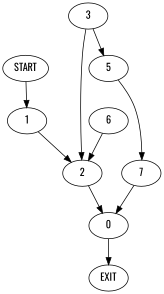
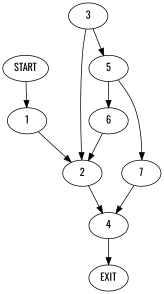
edge "5" -> "6": added
node "0": label "0" -> "4"
